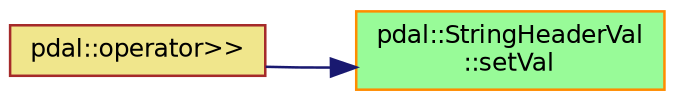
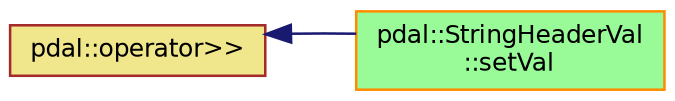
edge "pdal::operator>>" -> "pdal::StringHeaderVal ::setVal": reversed
